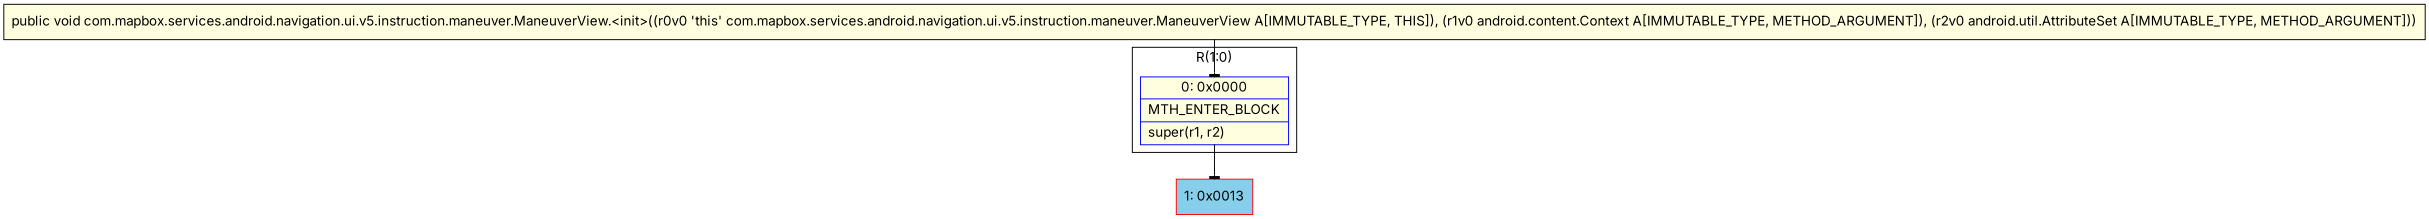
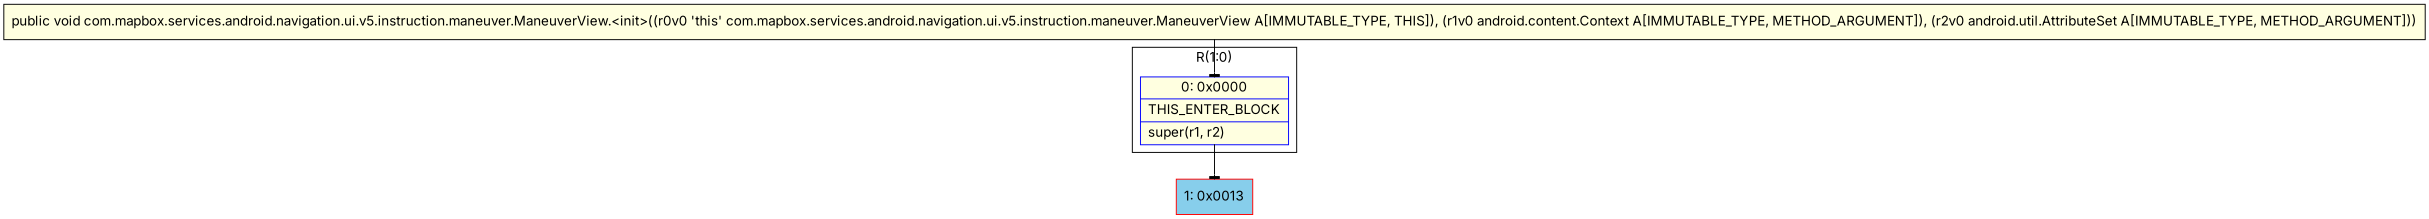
node "0: 0x0000": text "MTH_ENTER_BLOCK" -> "THIS_ENTER_BLOCK"
